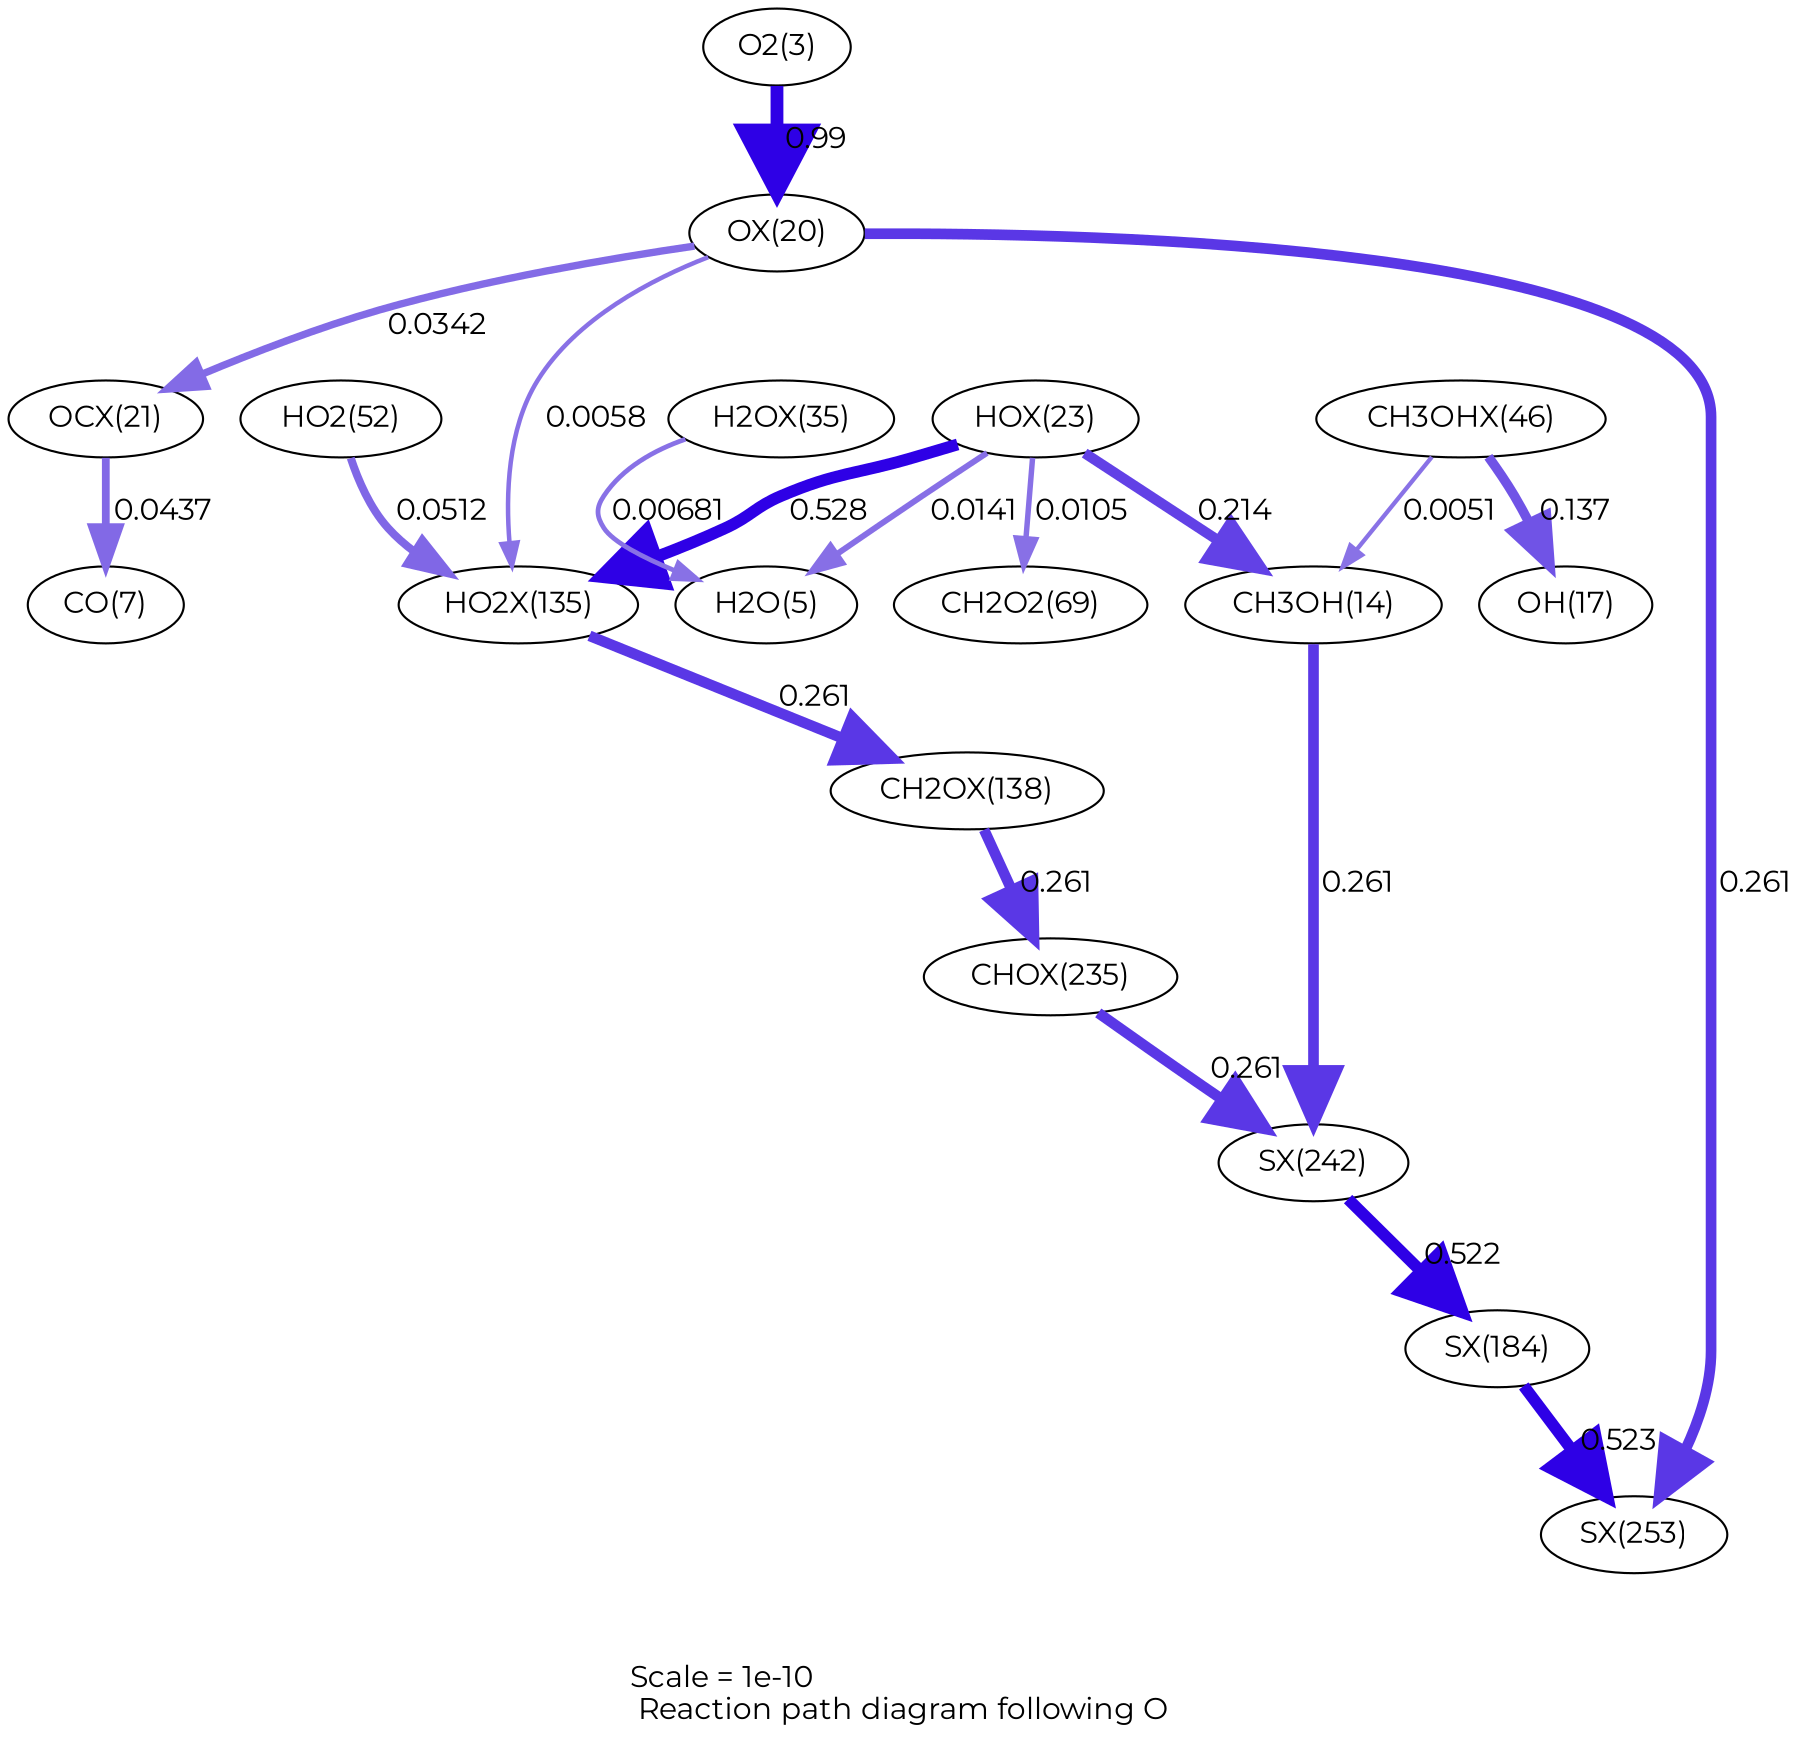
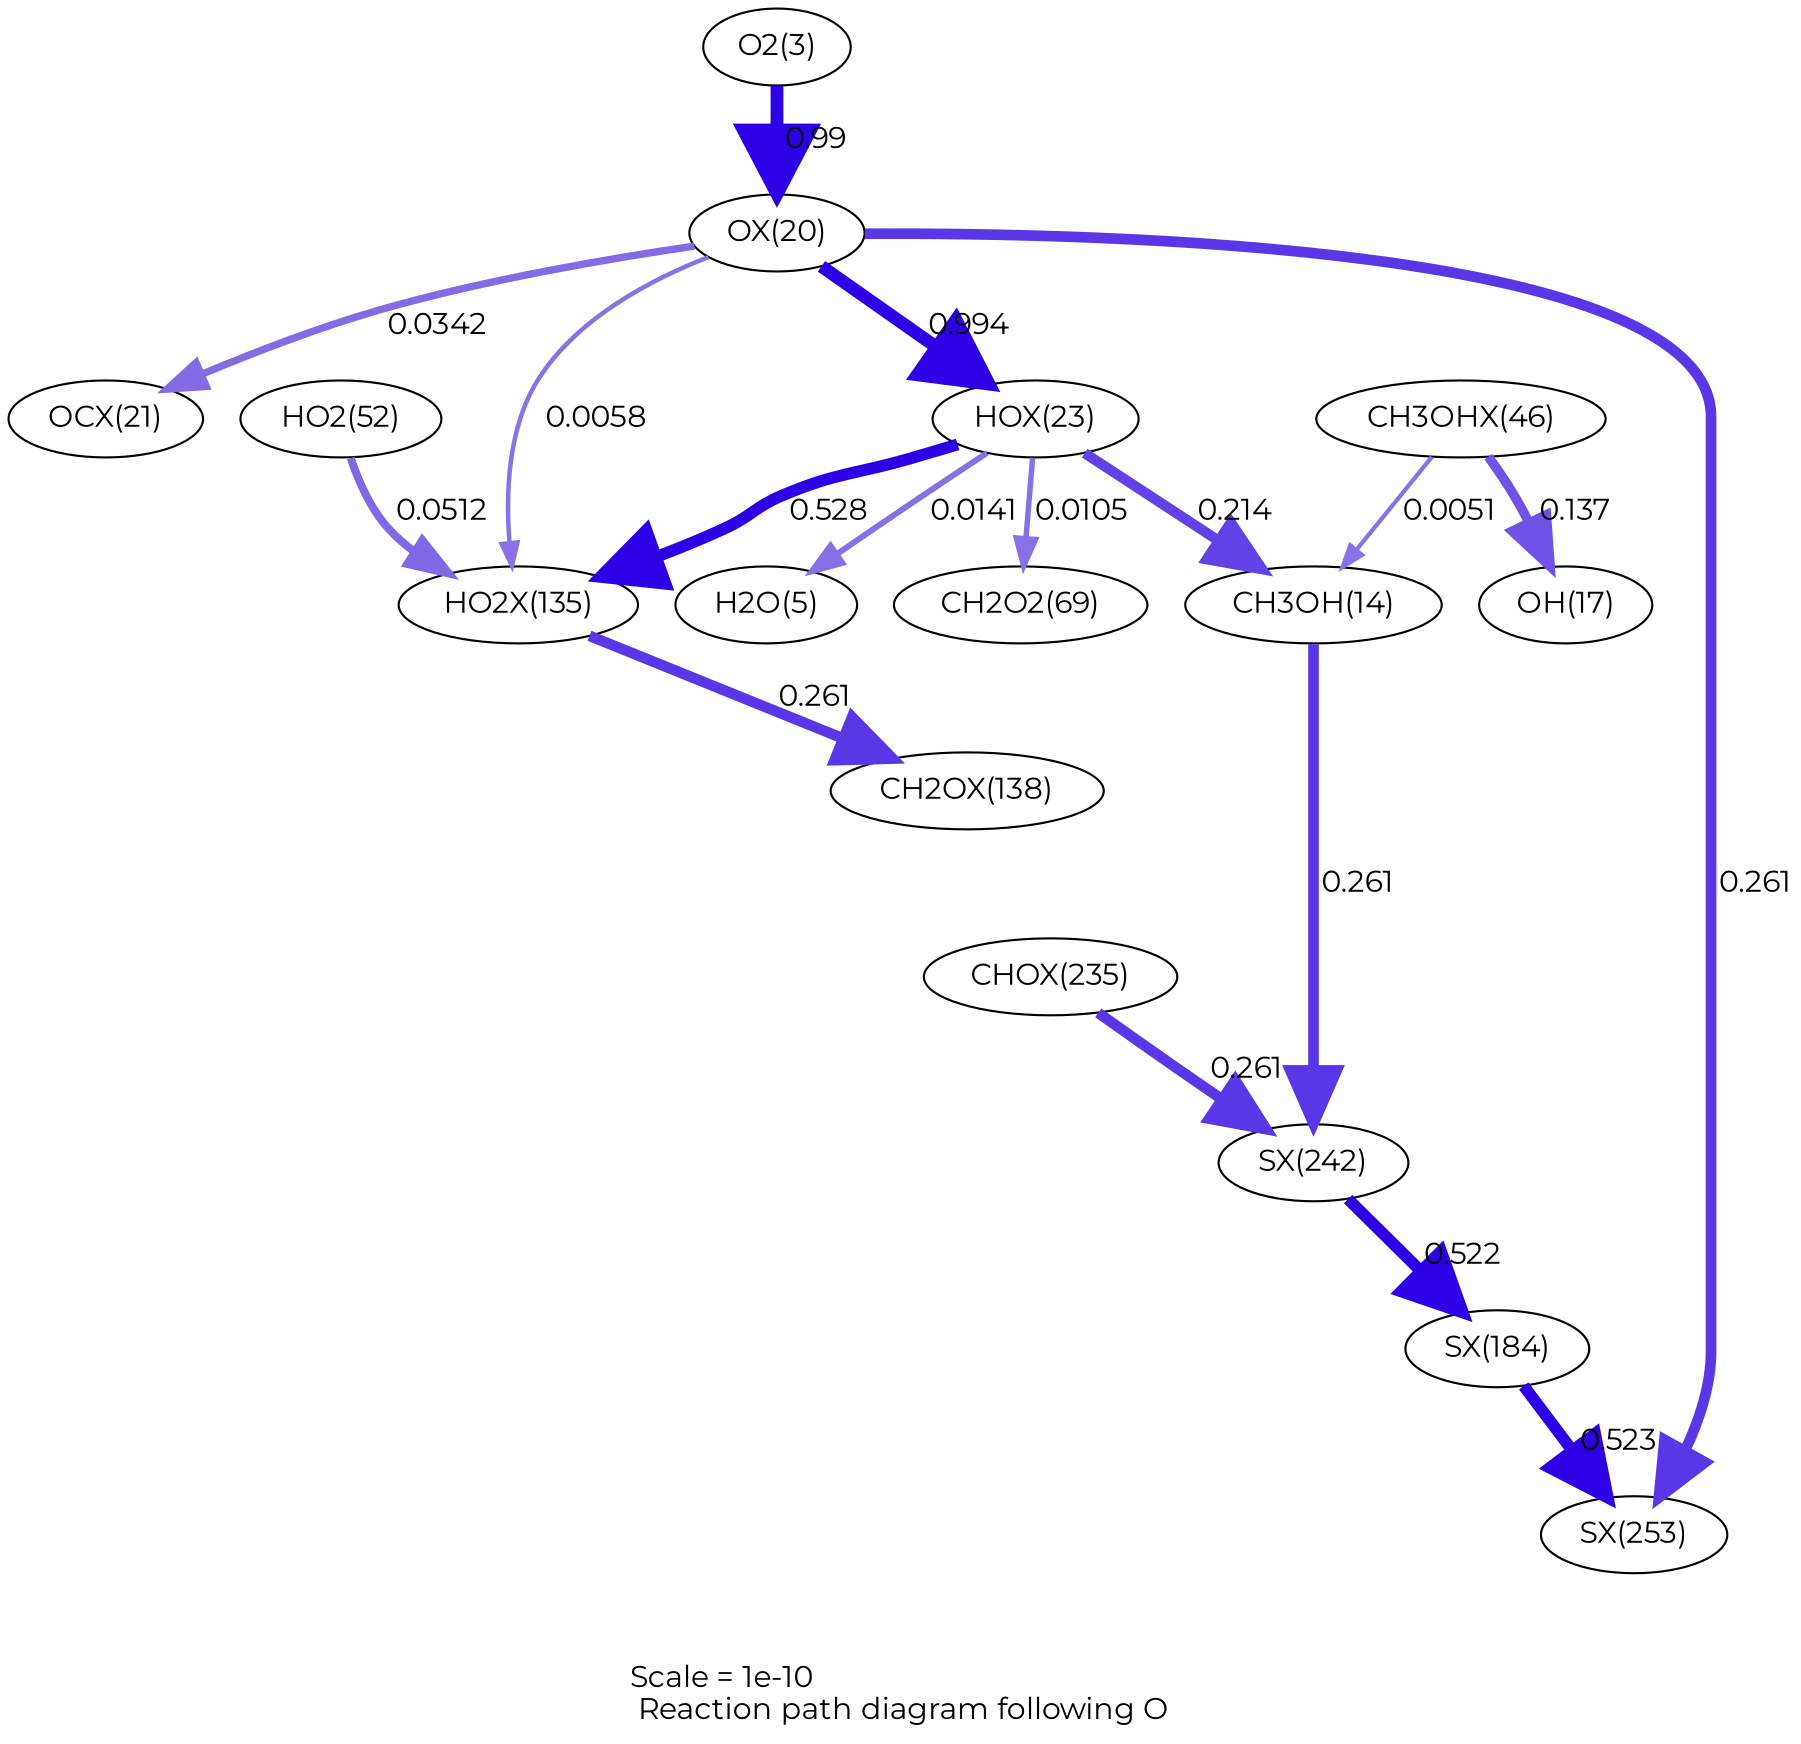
edge "OX(20)" -> "HOX(23)": added, label "0.994"
node "H2OX(35)": removed
node "CO(7)": removed
edge "CH2OX(138)" -> "CHOX(235)": removed, label "0.261"
